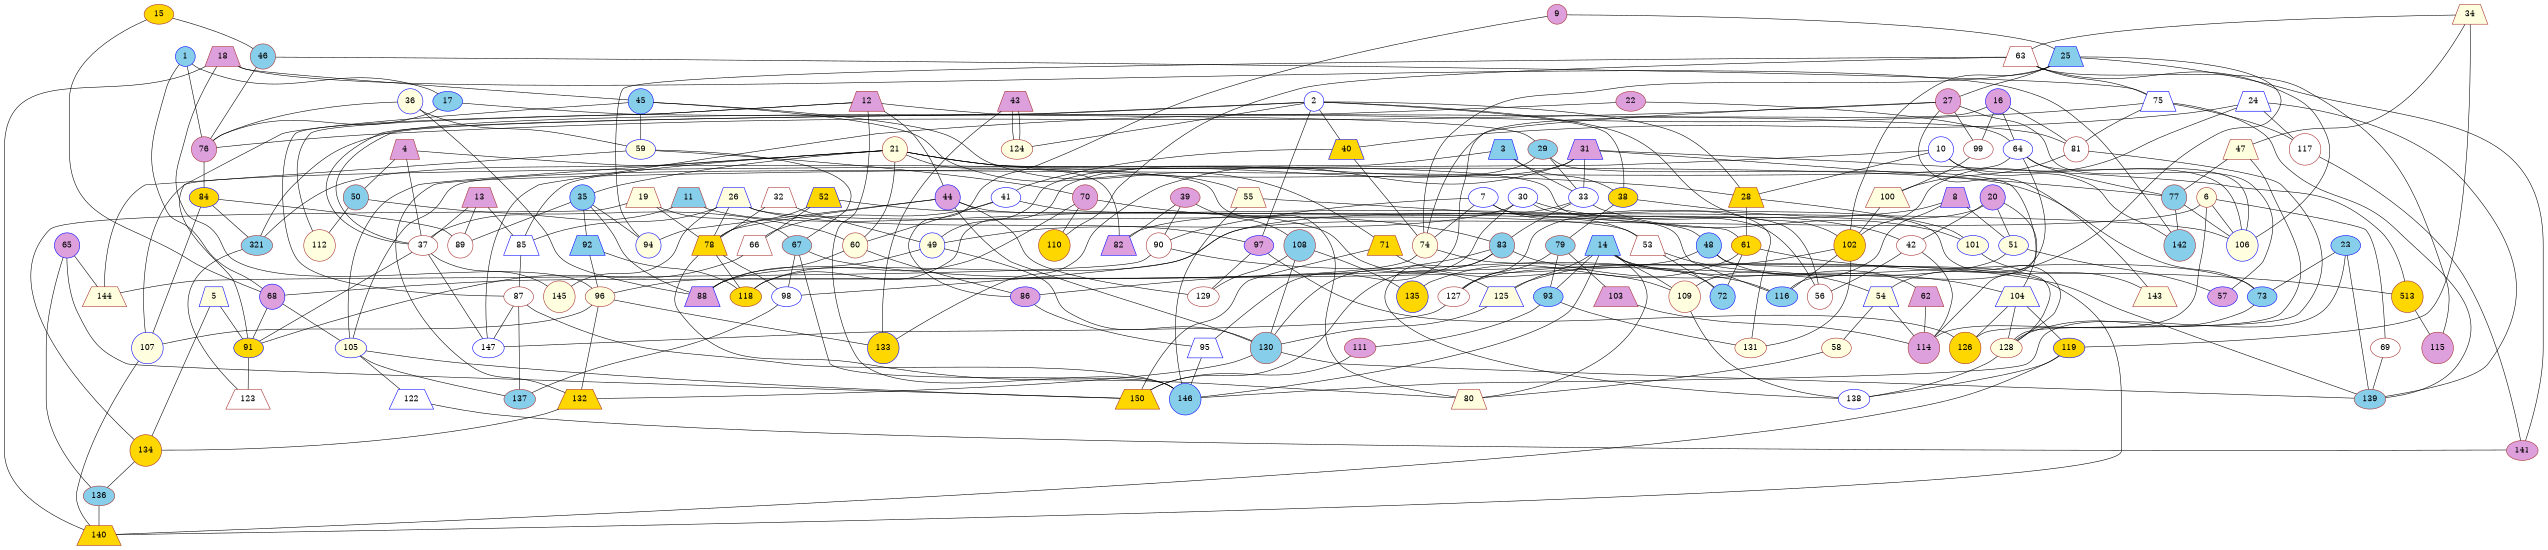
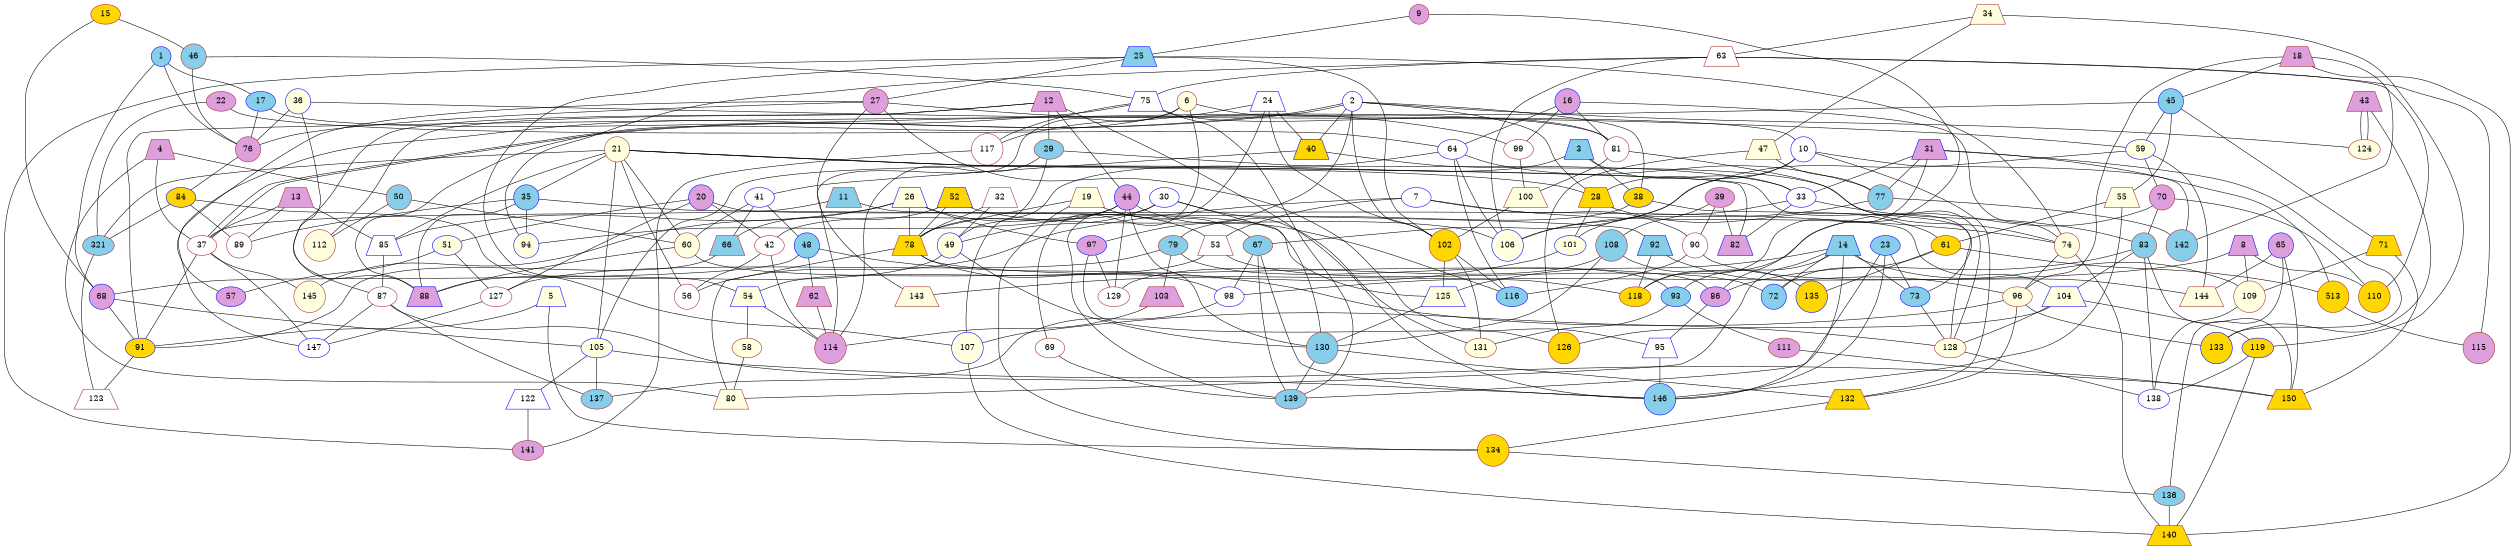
edge "6" -- "106": now "6" -- "10"
edge "8" -- "51": now "8" -- "110"
node "66": fillcolor white -> skyblue
